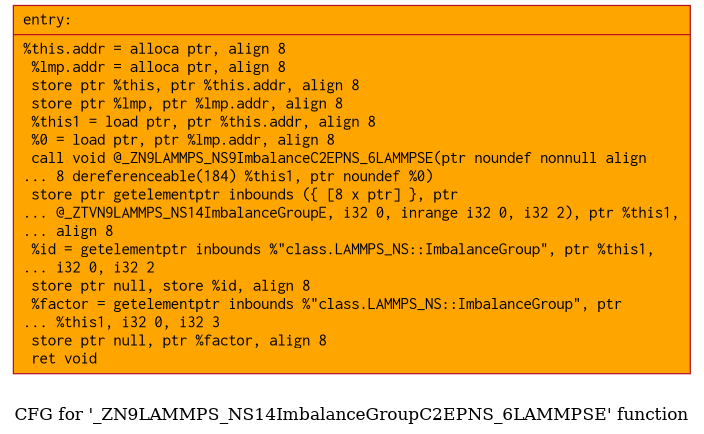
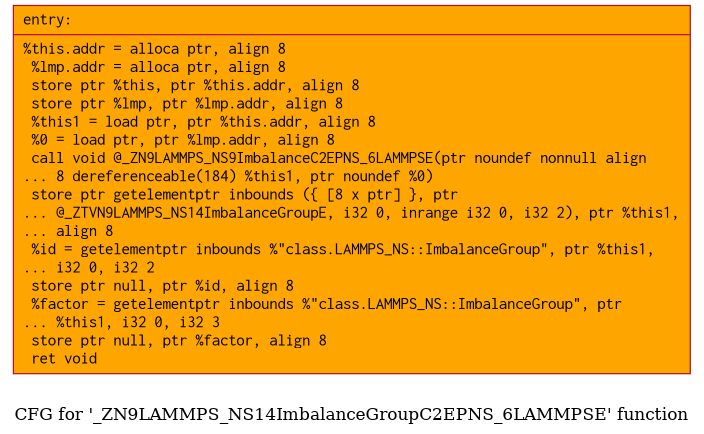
node "entry:": text "store ptr null, store %id, align 8" -> "store ptr null, ptr %id, align 8"
